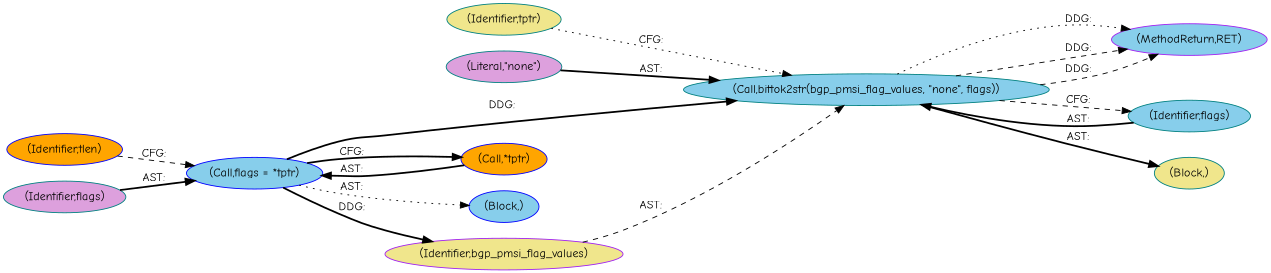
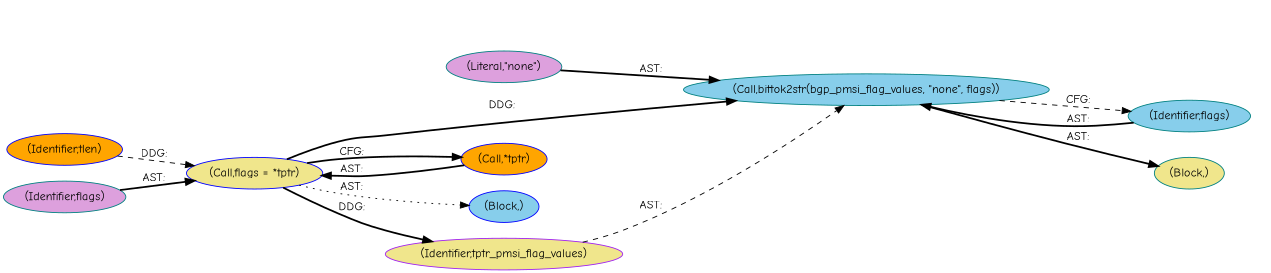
node "(Identifier,tptr)": removed
node "(MethodReturn,RET)": removed
edge "(Identifier,tlen)" -> "(Call,flags = *tptr)": label "CFG: " -> "DDG: "
node "(Call,flags = *tptr)": fillcolor skyblue -> khaki
node "(Identifier,bgp_pmsi_flag_values)": label "(Identifier,bgp_pmsi_flag_values)" -> "(Identifier,tptr_pmsi_flag_values)"
